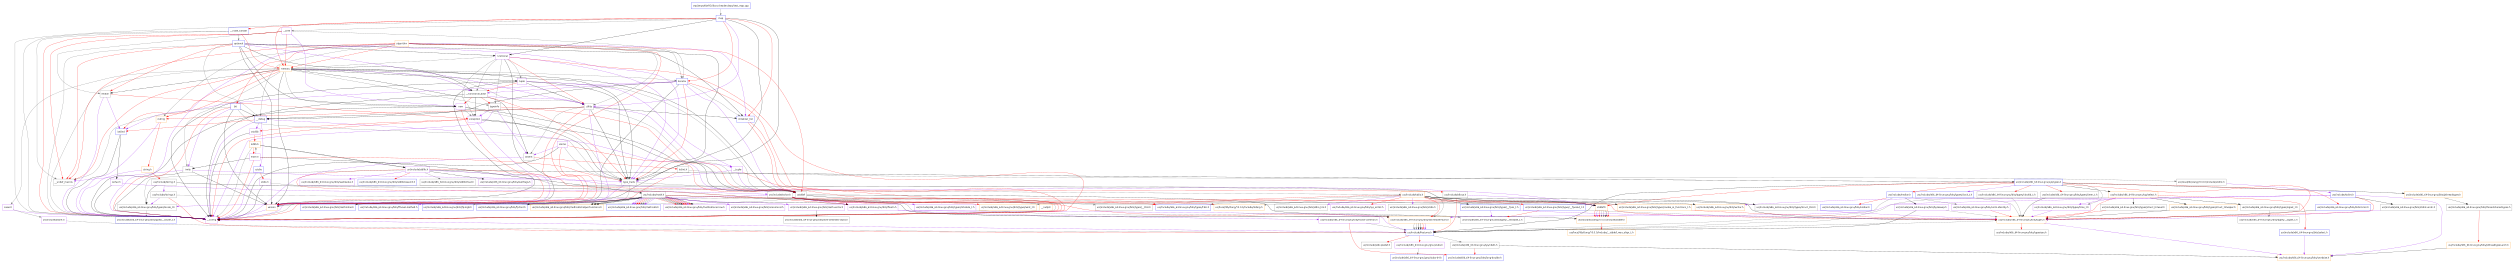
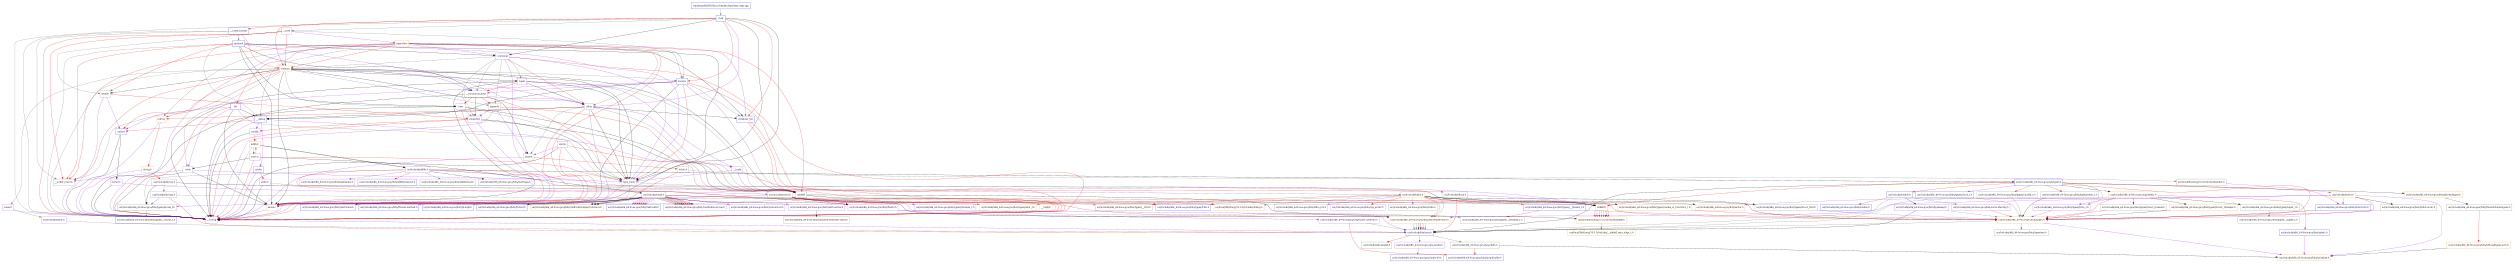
edge "algorithm" -> "functional": added
edge "__tree" -> "new": now "__tree" -> "algorithm"
node "usr/include/stdint.h": color blue -> darkorange
edge "functional" -> "version": color black -> purple
edge "usr/include/stdint.h" -> "usr/include/x86_64-linux-gnu/bits/stdint-intn.h": added
node "usr/include/x86_64-linux-gnu/bits/types/__fpos_t.h": removed
